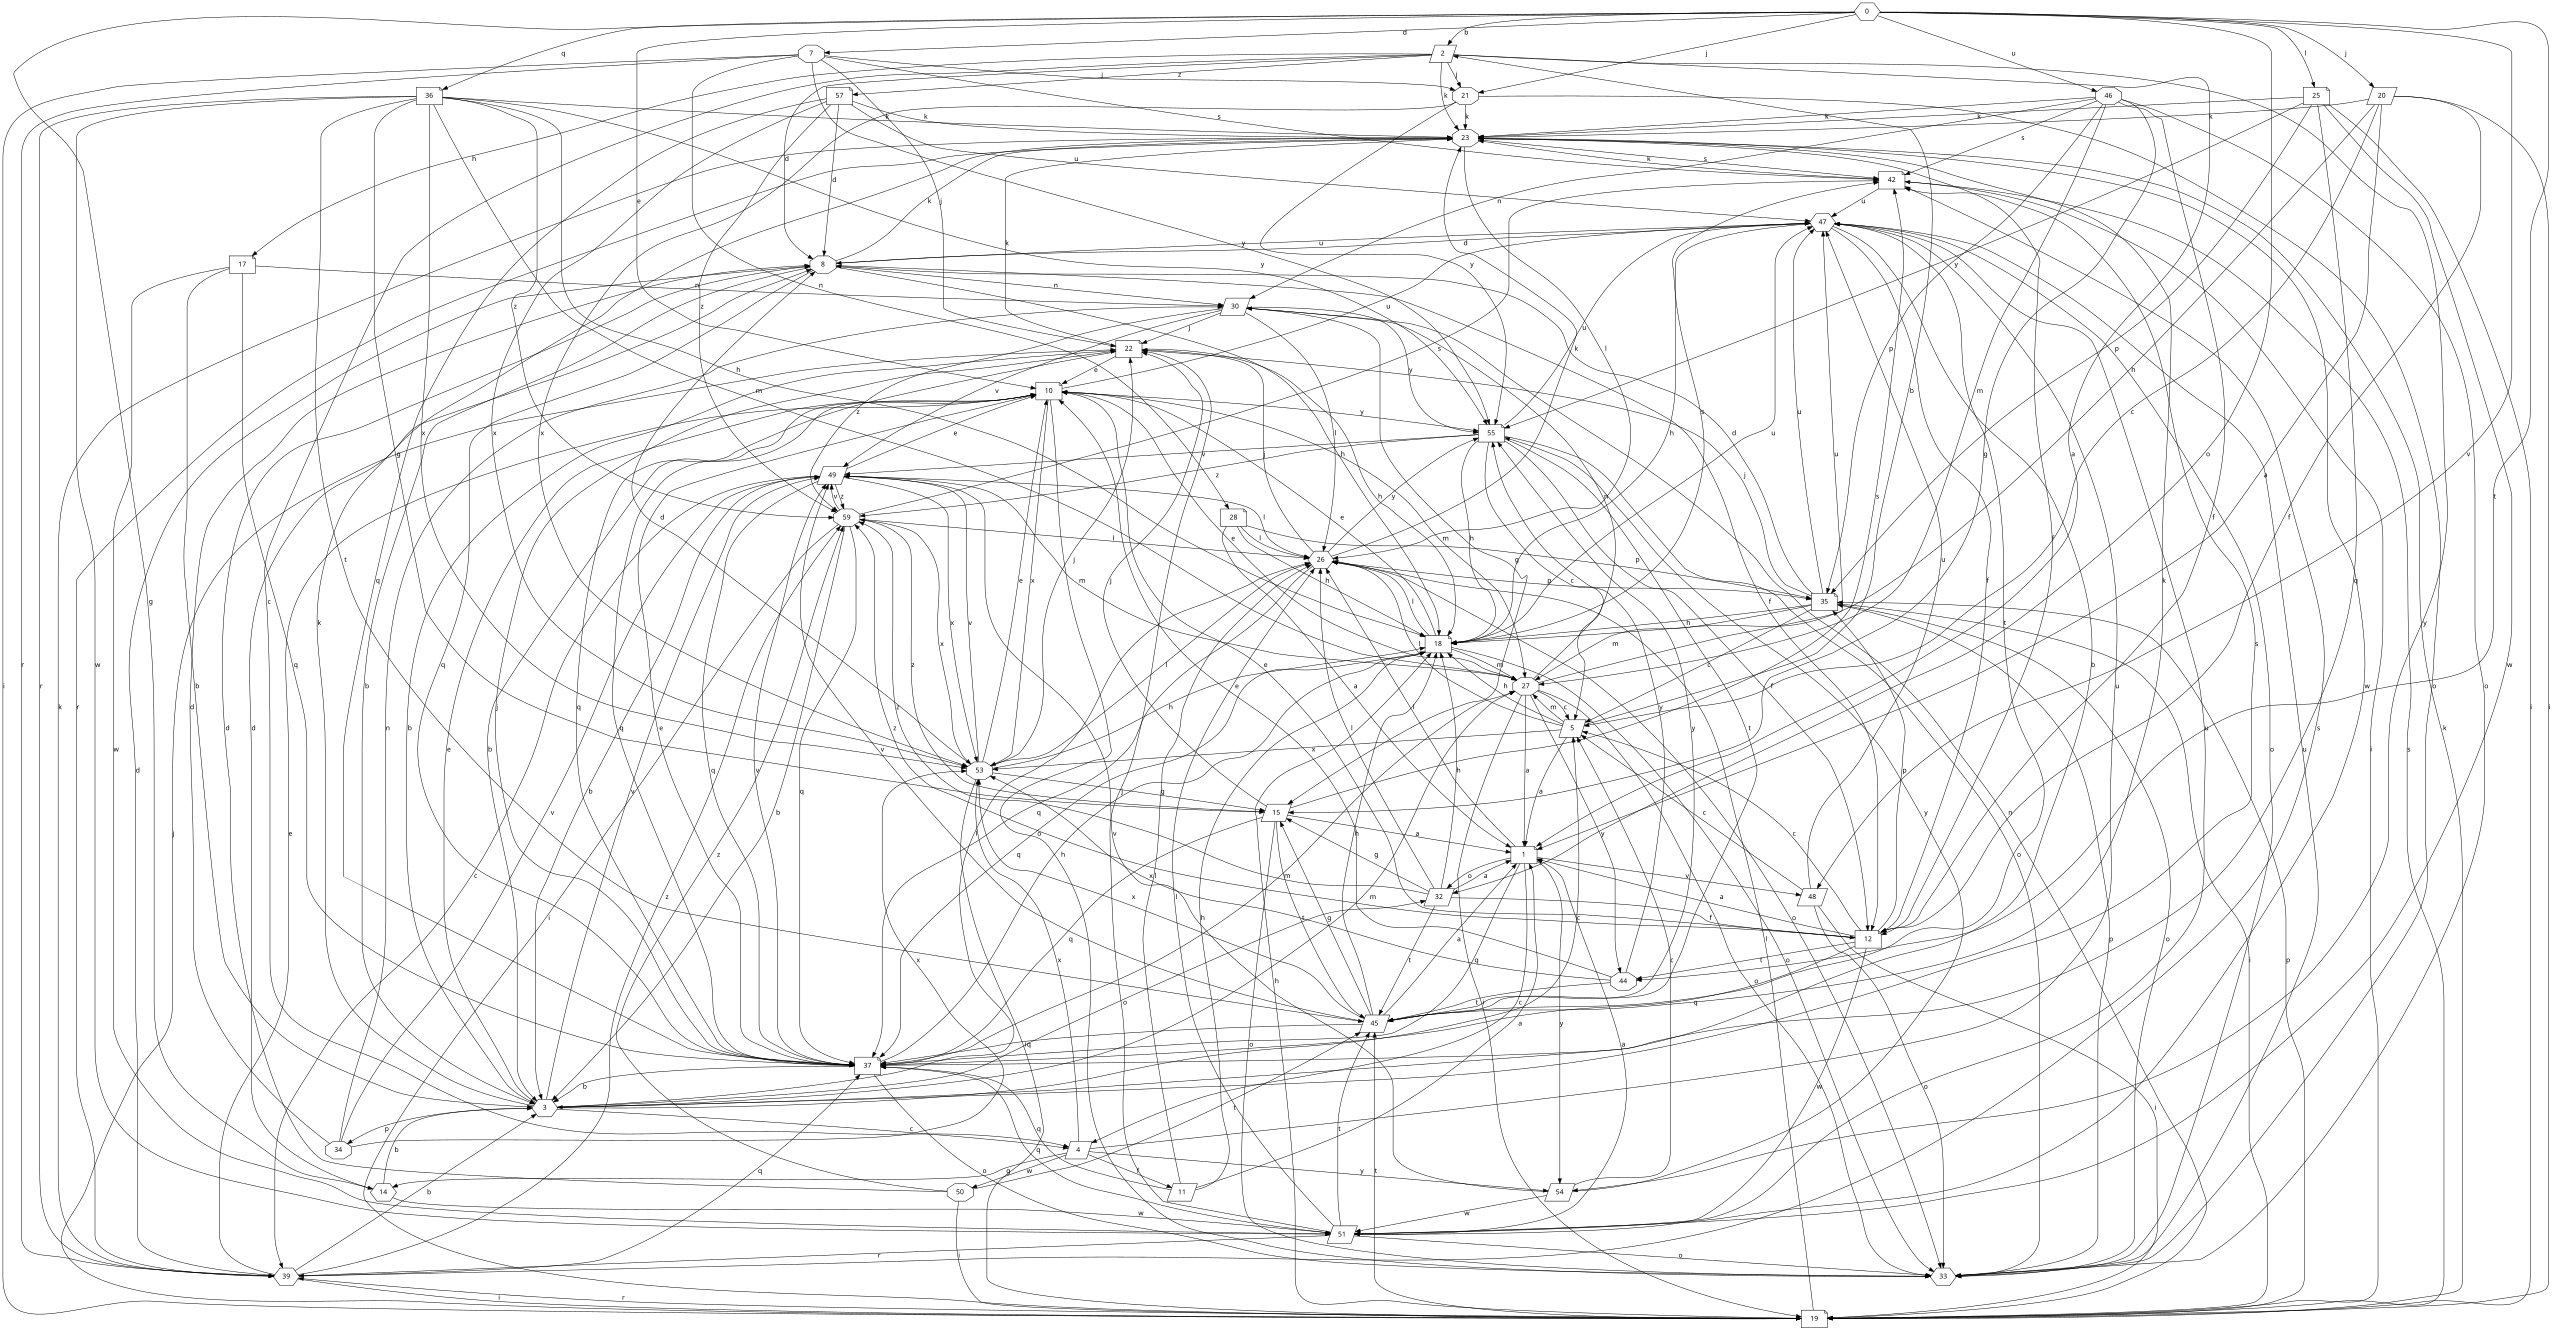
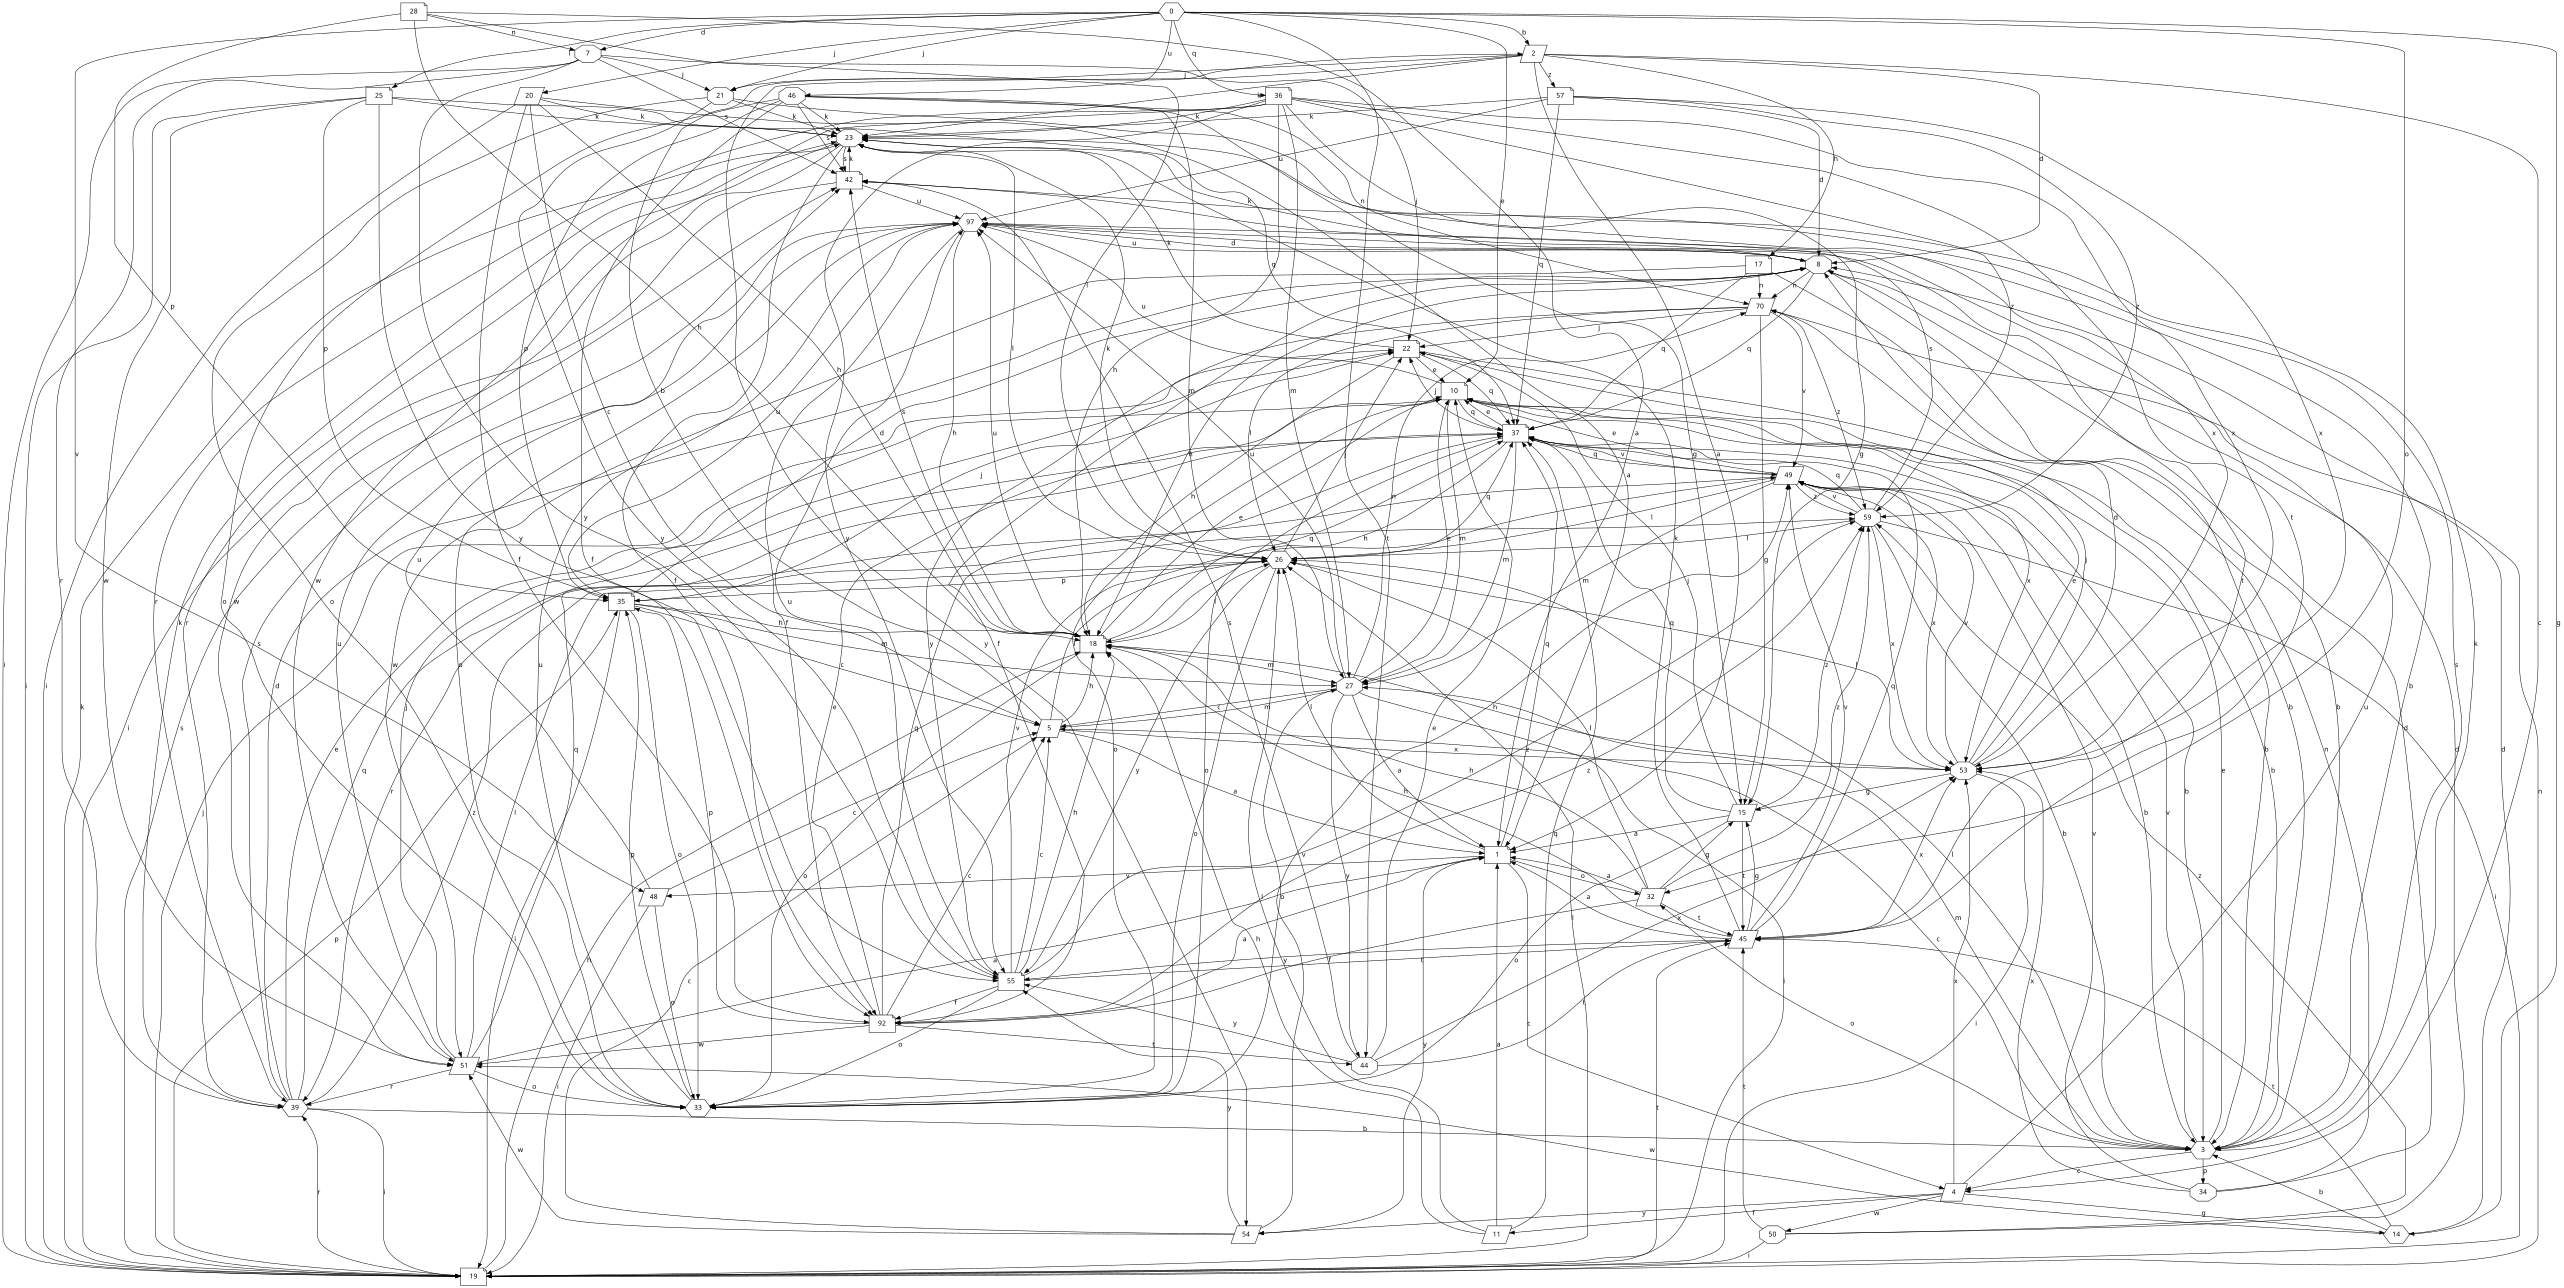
node "47": label "47" -> "97"
edge "7" -> "28": reversed
node "30": label "30" -> "70"
edge "10" -> "55": removed, label "y"
edge "15" -> "42": now "44" -> "42"
edge "49" -> "39": label "c" -> "r"
node "12": label "12" -> "92"
edge "51" -> "45": now "14" -> "45"
